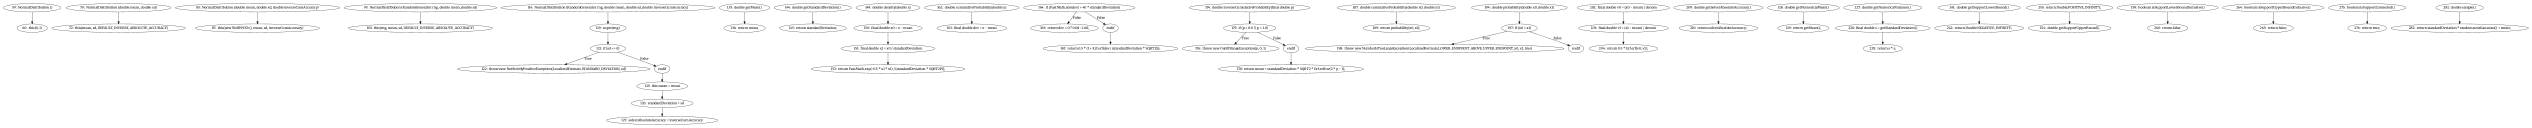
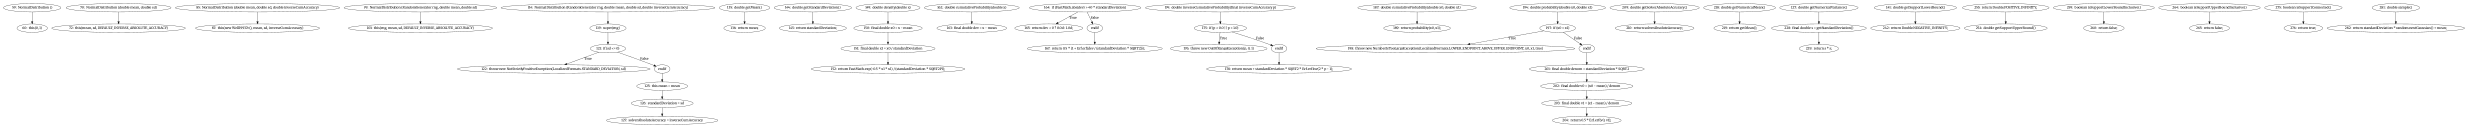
node "174:  double inverseCumulativeProbability(final double p)": label "174:  double inverseCumulativeProbability(final double p)" -> "174:  double inverseCumulativeProbability(final inverseCumAccuracy p)"
edge "164:  if (FastMath.abs(dev) > 40 * standardDeviation)" -> "165:  return dev < 0 ? 0.0d : 1.0d;": label "False" -> "True"
node "201:  final double denom = standardDeviation * SQRT2": added
